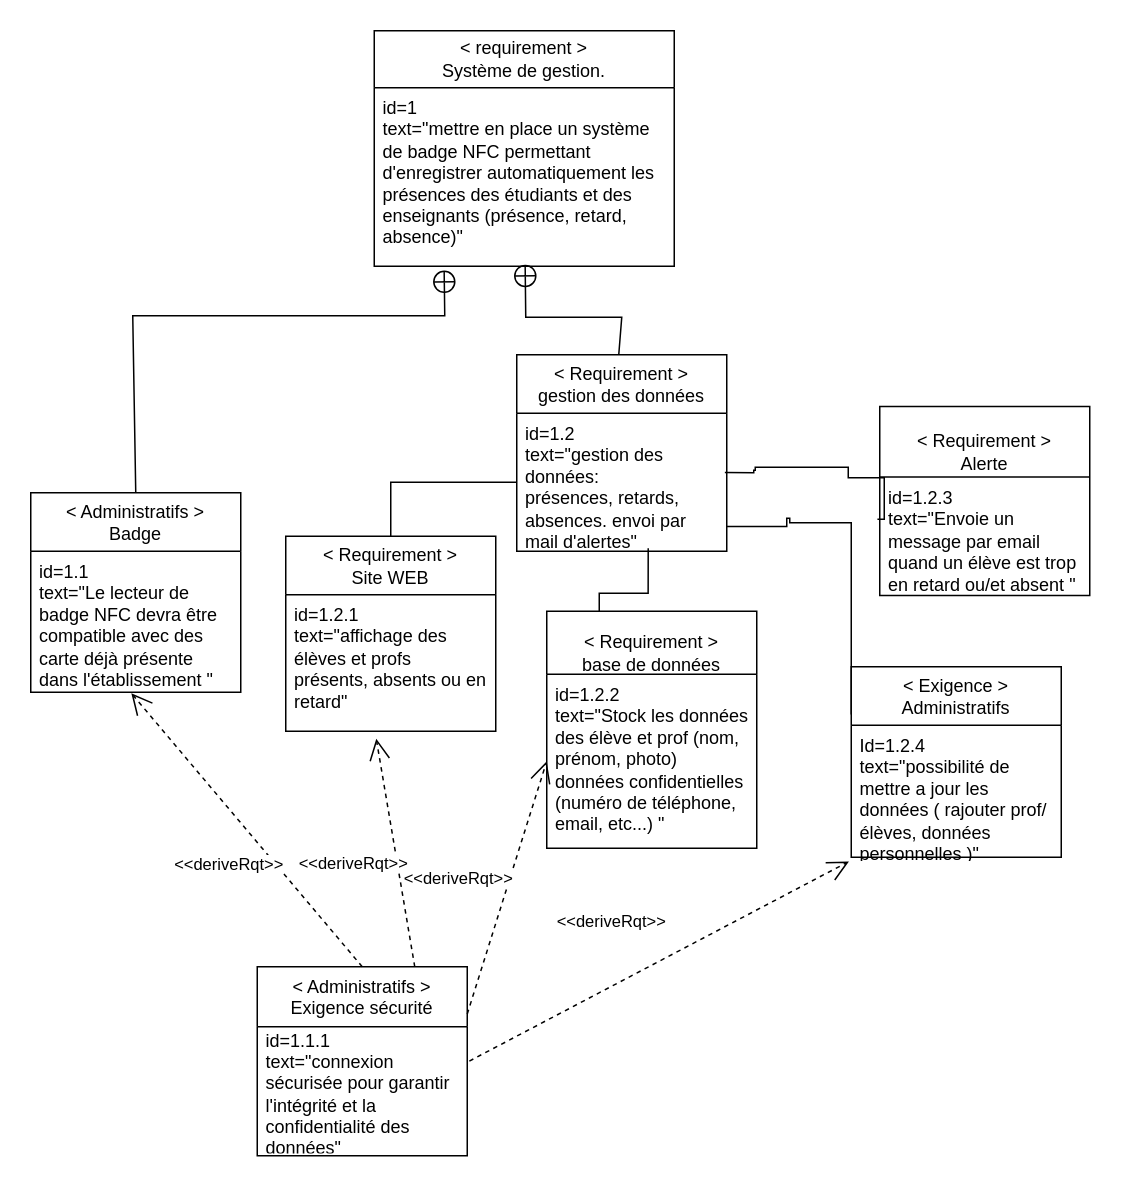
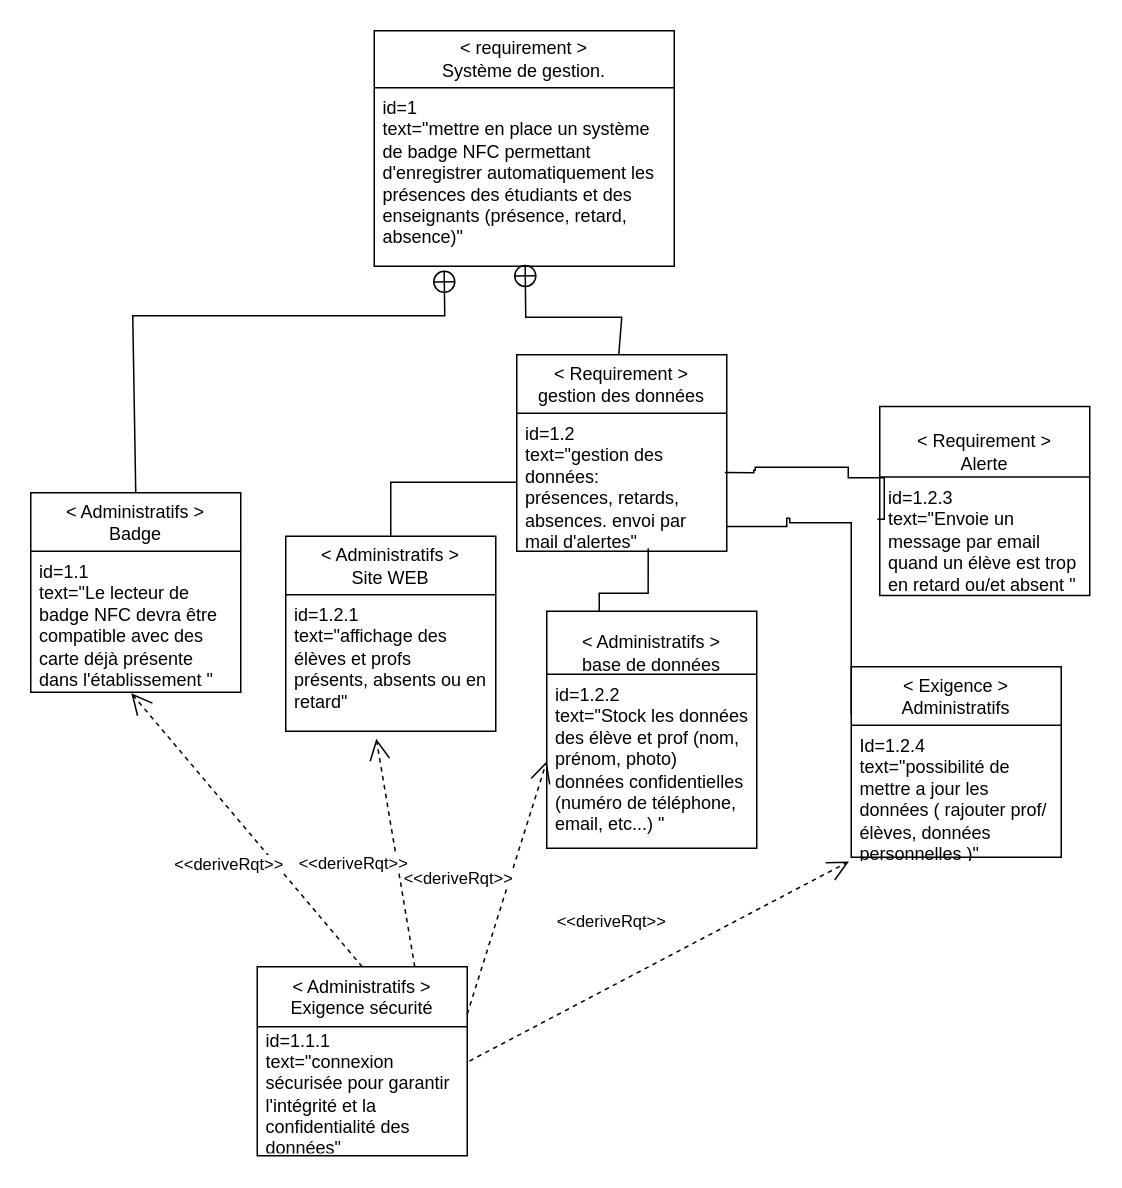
node "< Requirement > Site WEB": label "< Requirement > Site WEB" -> "< Administratifs > Site WEB"
node "< Requirement > base de données": label "< Requirement > base de données" -> "< Administratifs > base de données"
